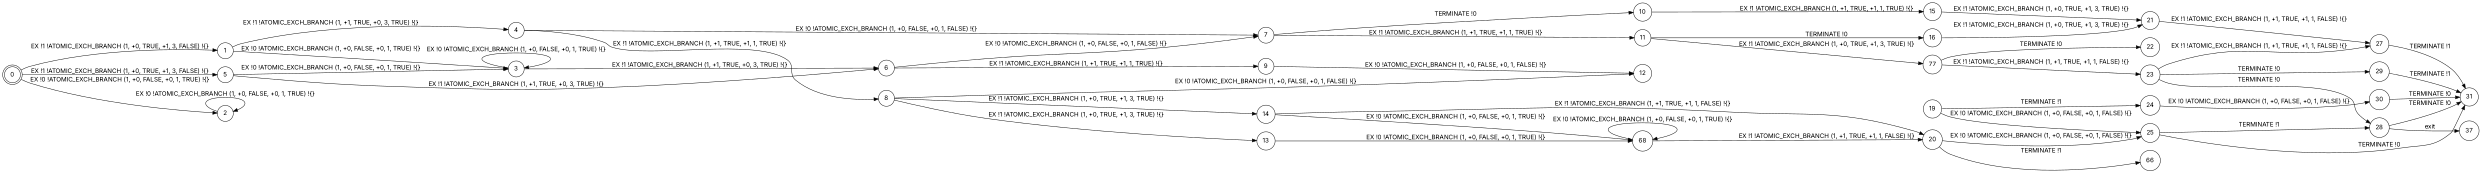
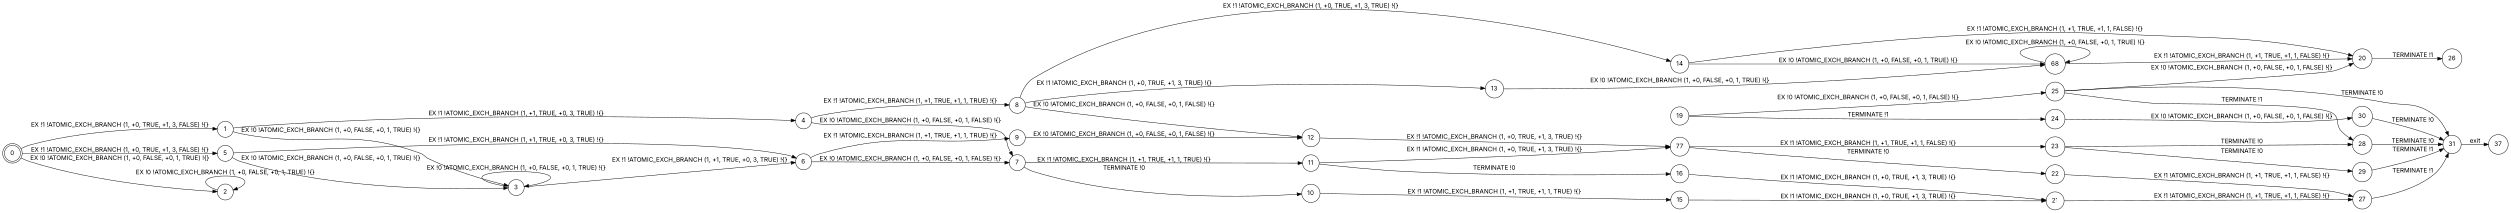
edge "23" -> "27": now "22" -> "27"
edge "28" -> "37": now "31" -> "37"
edge "12" -> "77": added, label "EX !1 !ATOMIC_EXCH_BRANCH (1, +0, TRUE, +1, 3, TRUE) !{}"
edge "20" -> "25": reversed
node "66": label "66" -> "26"
